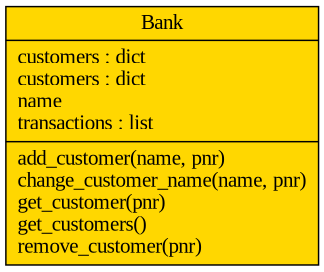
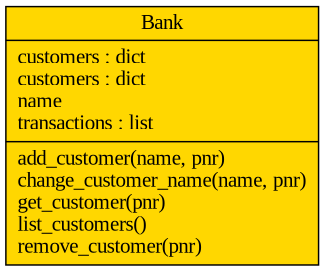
node "Bank": text "get_customers()" -> "list_customers()"
